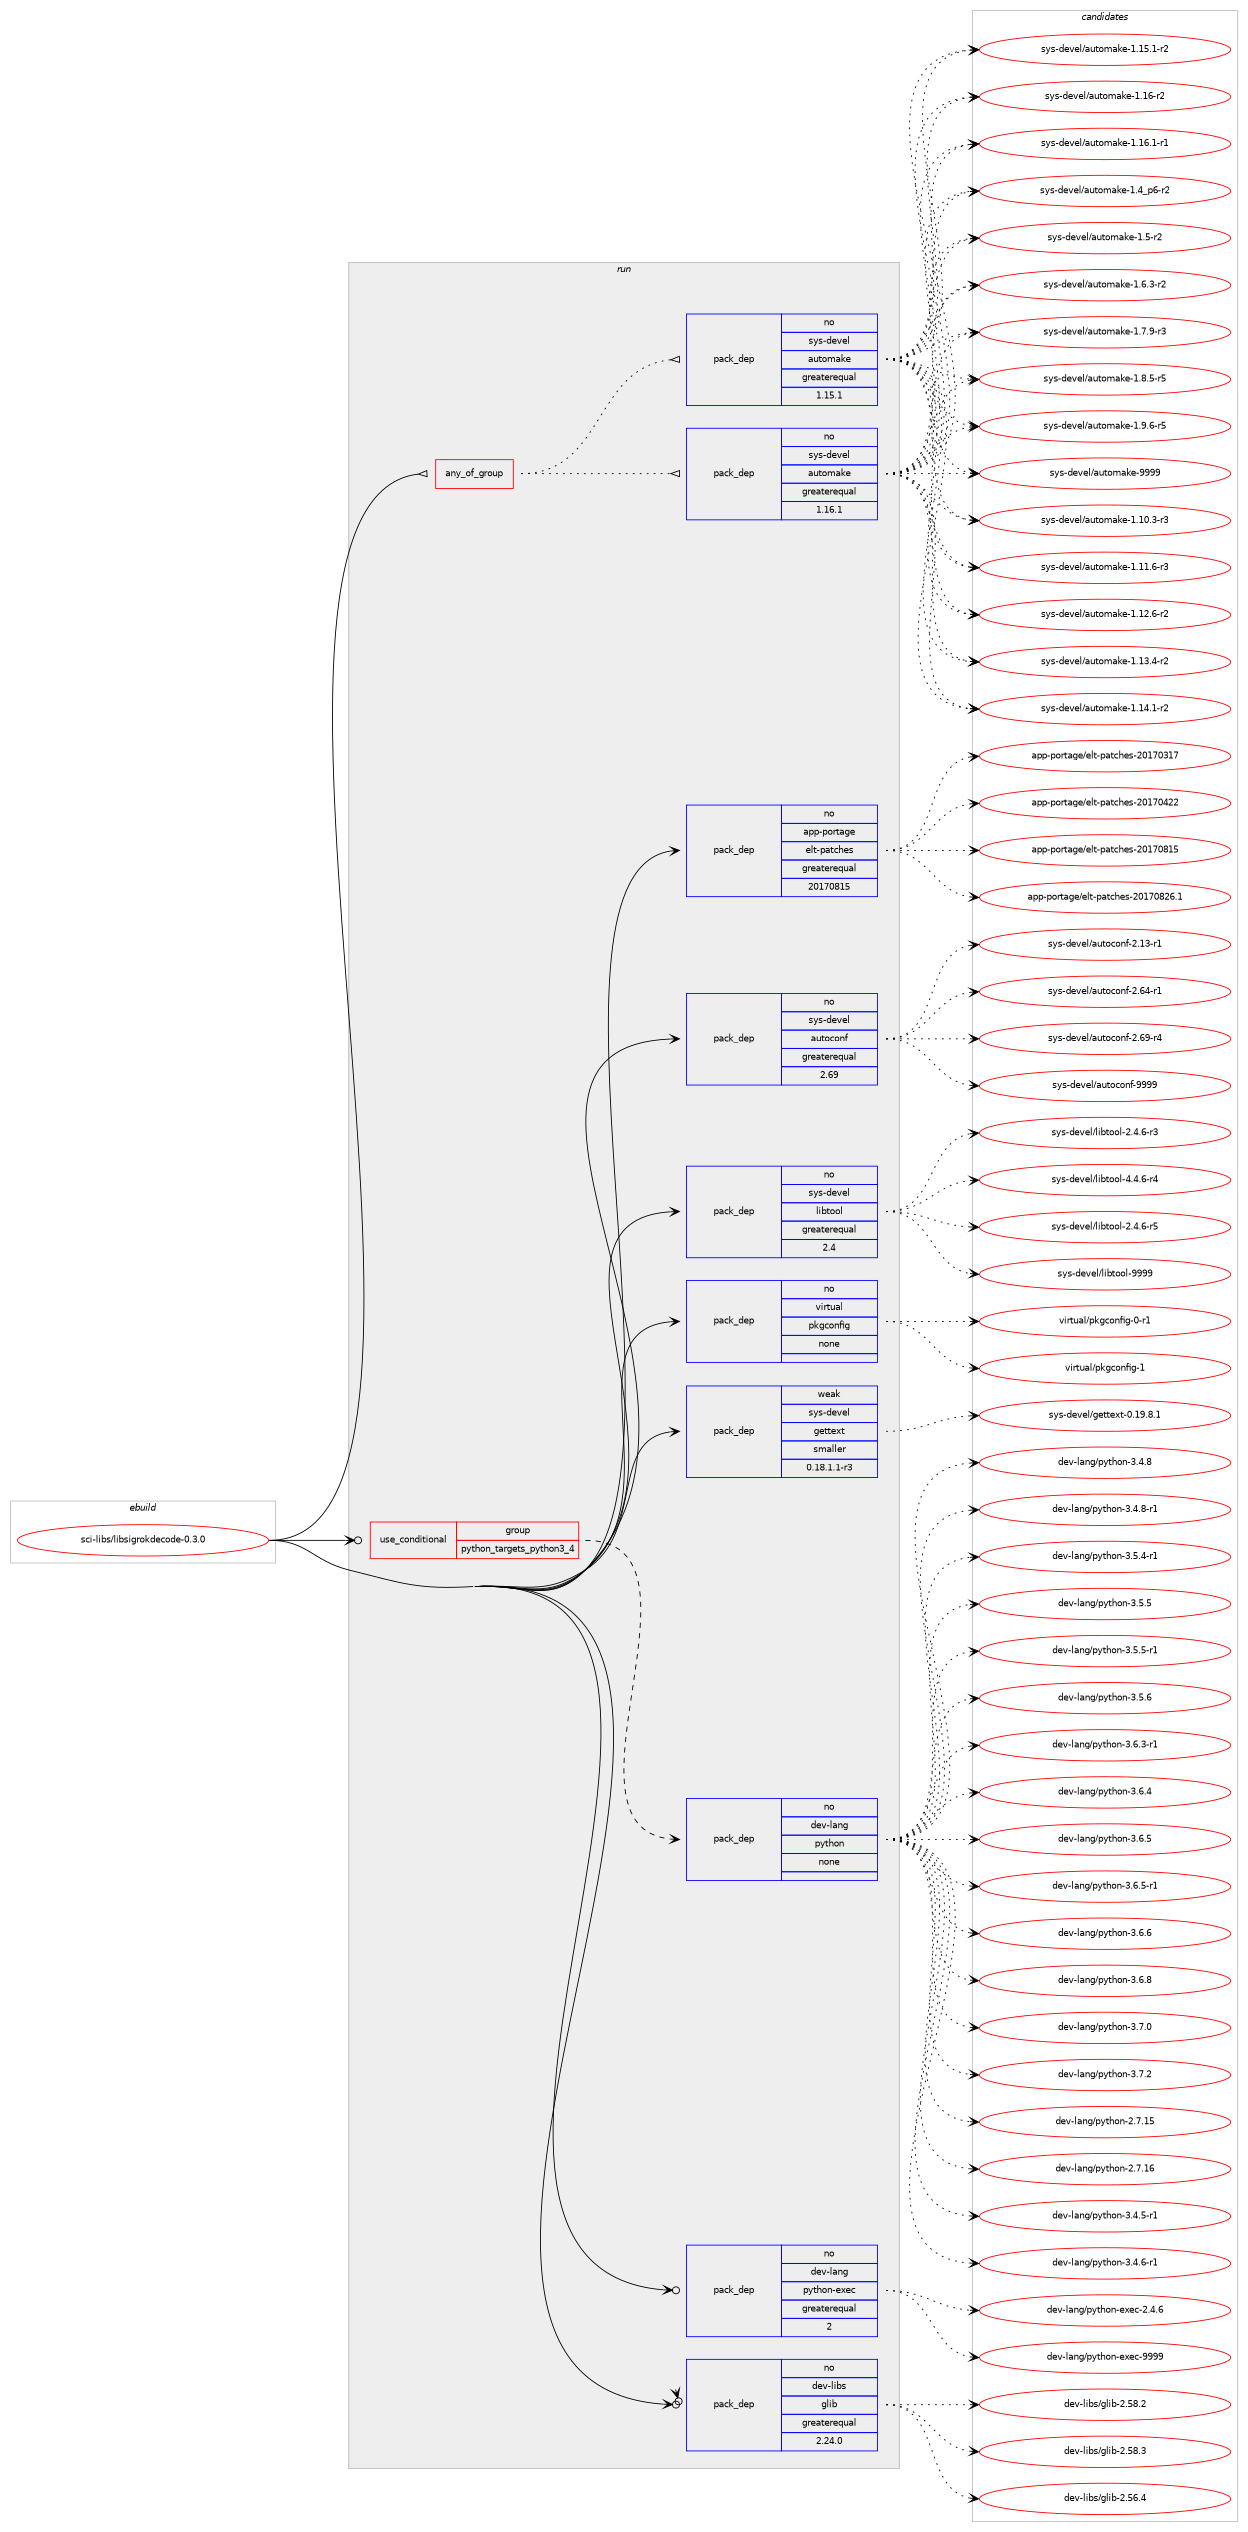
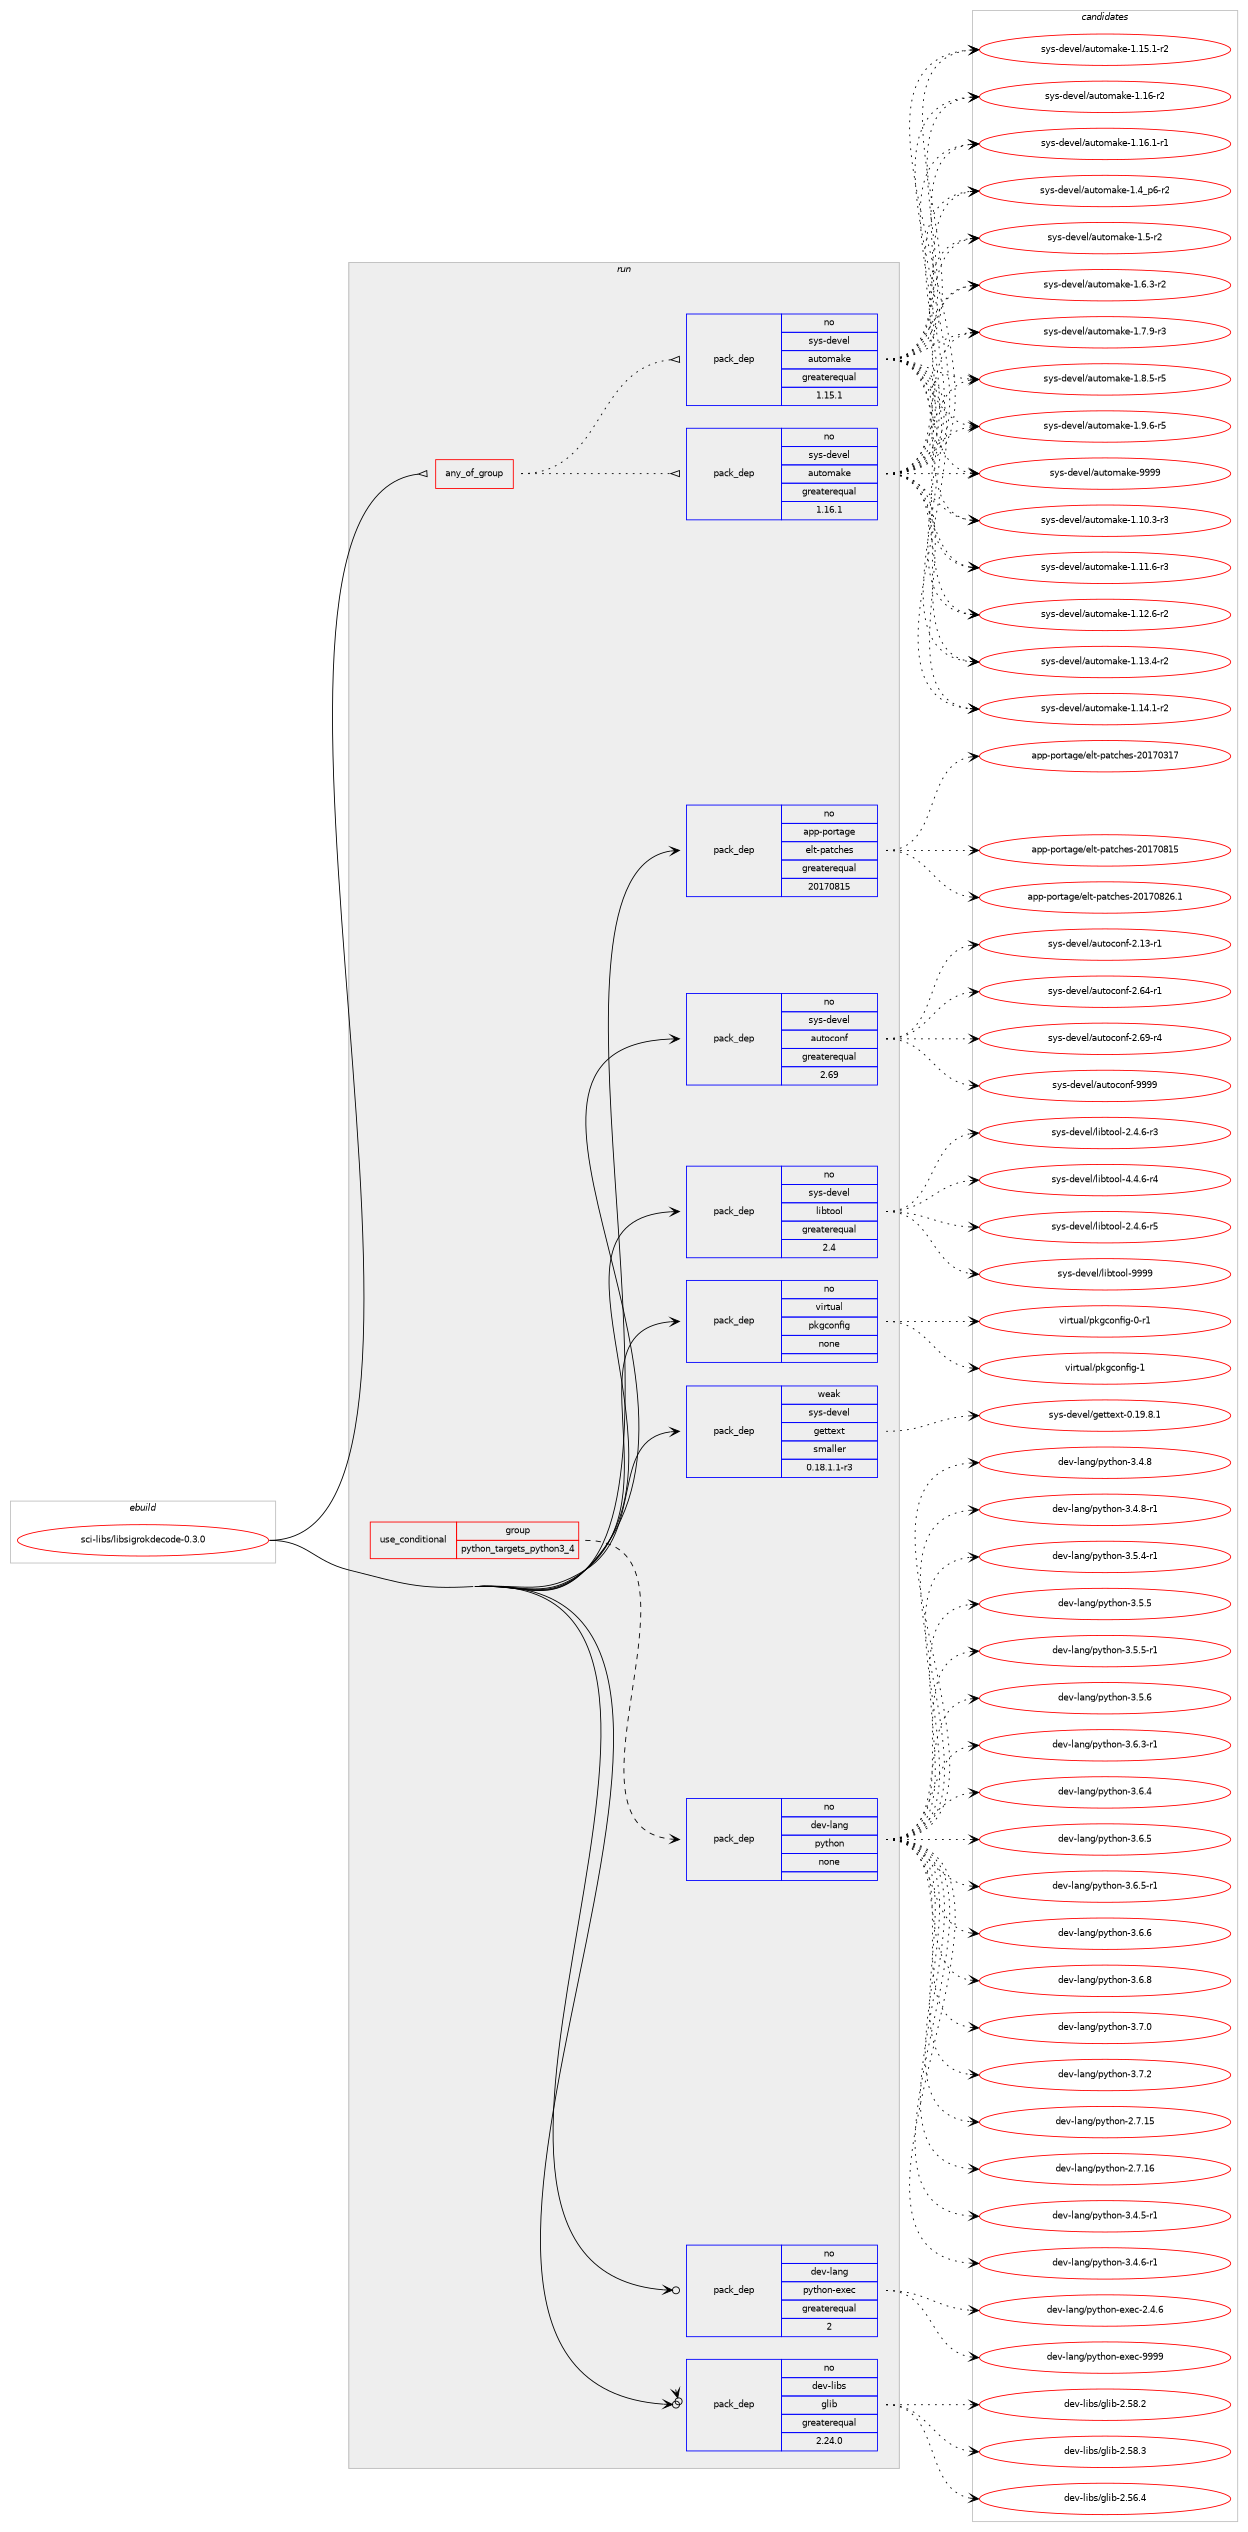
node "app-portage/elt-patches-20170422": removed
edge "sci-libs/libsigrokdecode-0.3.0" -> "use_conditional": removed
